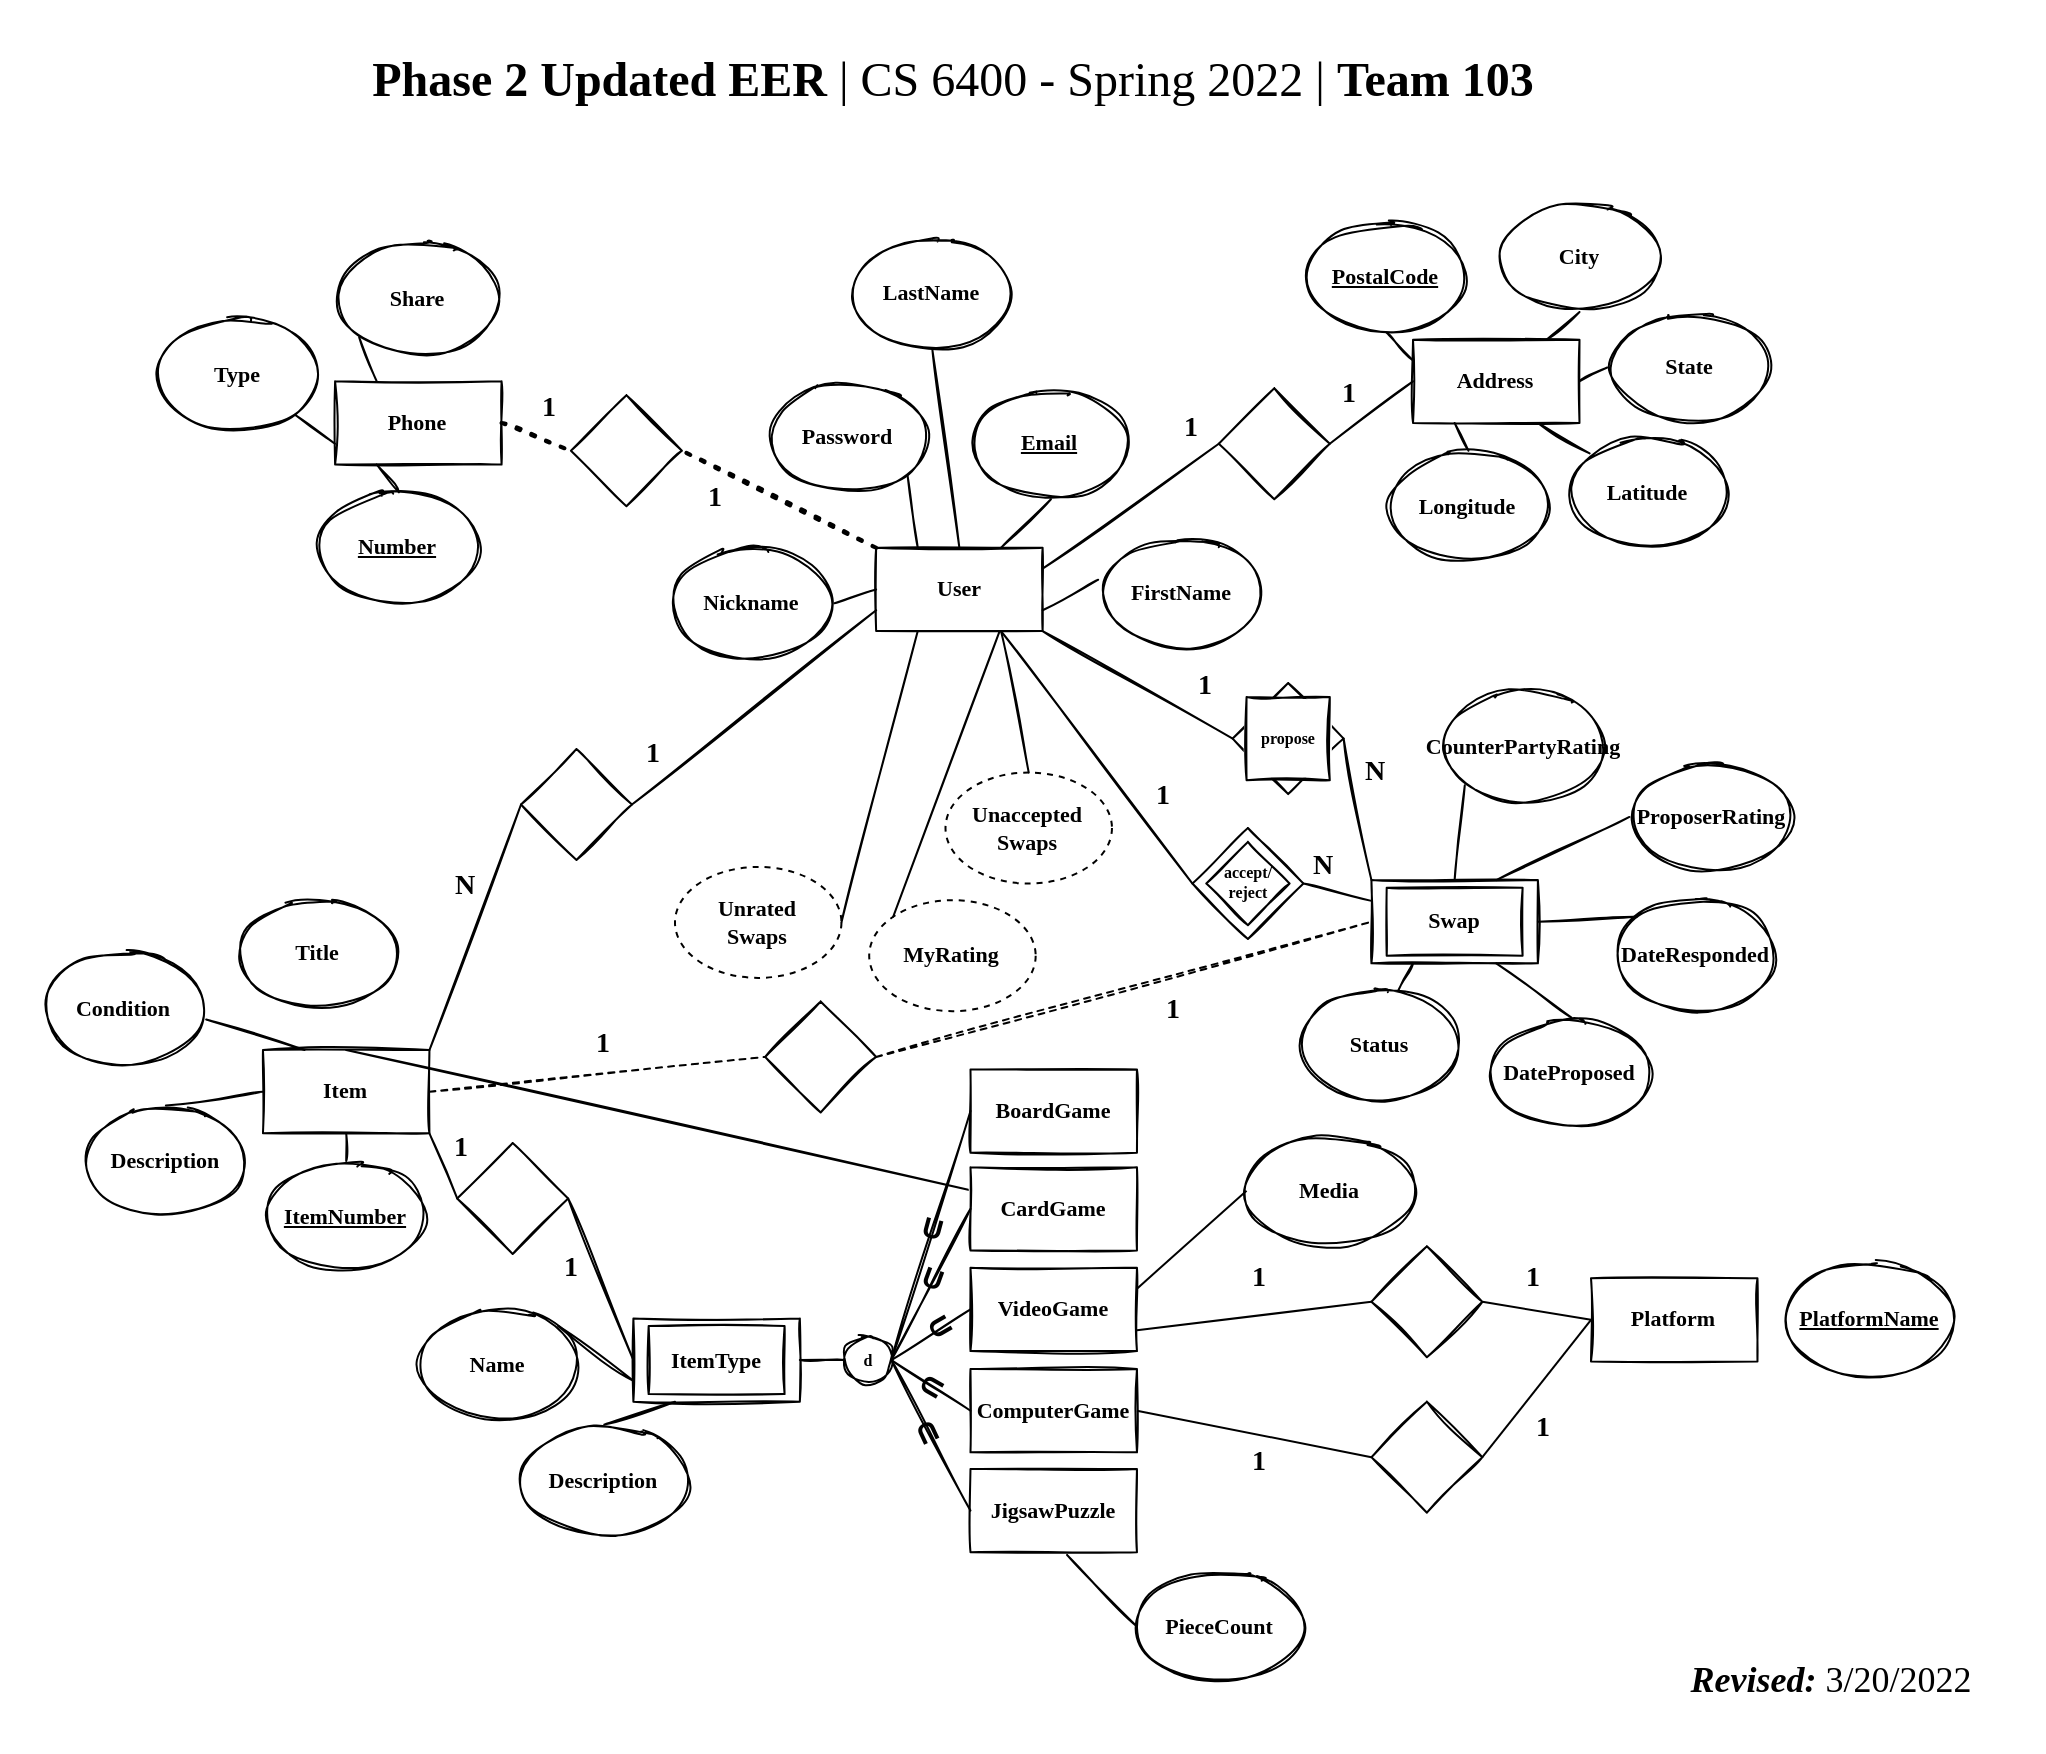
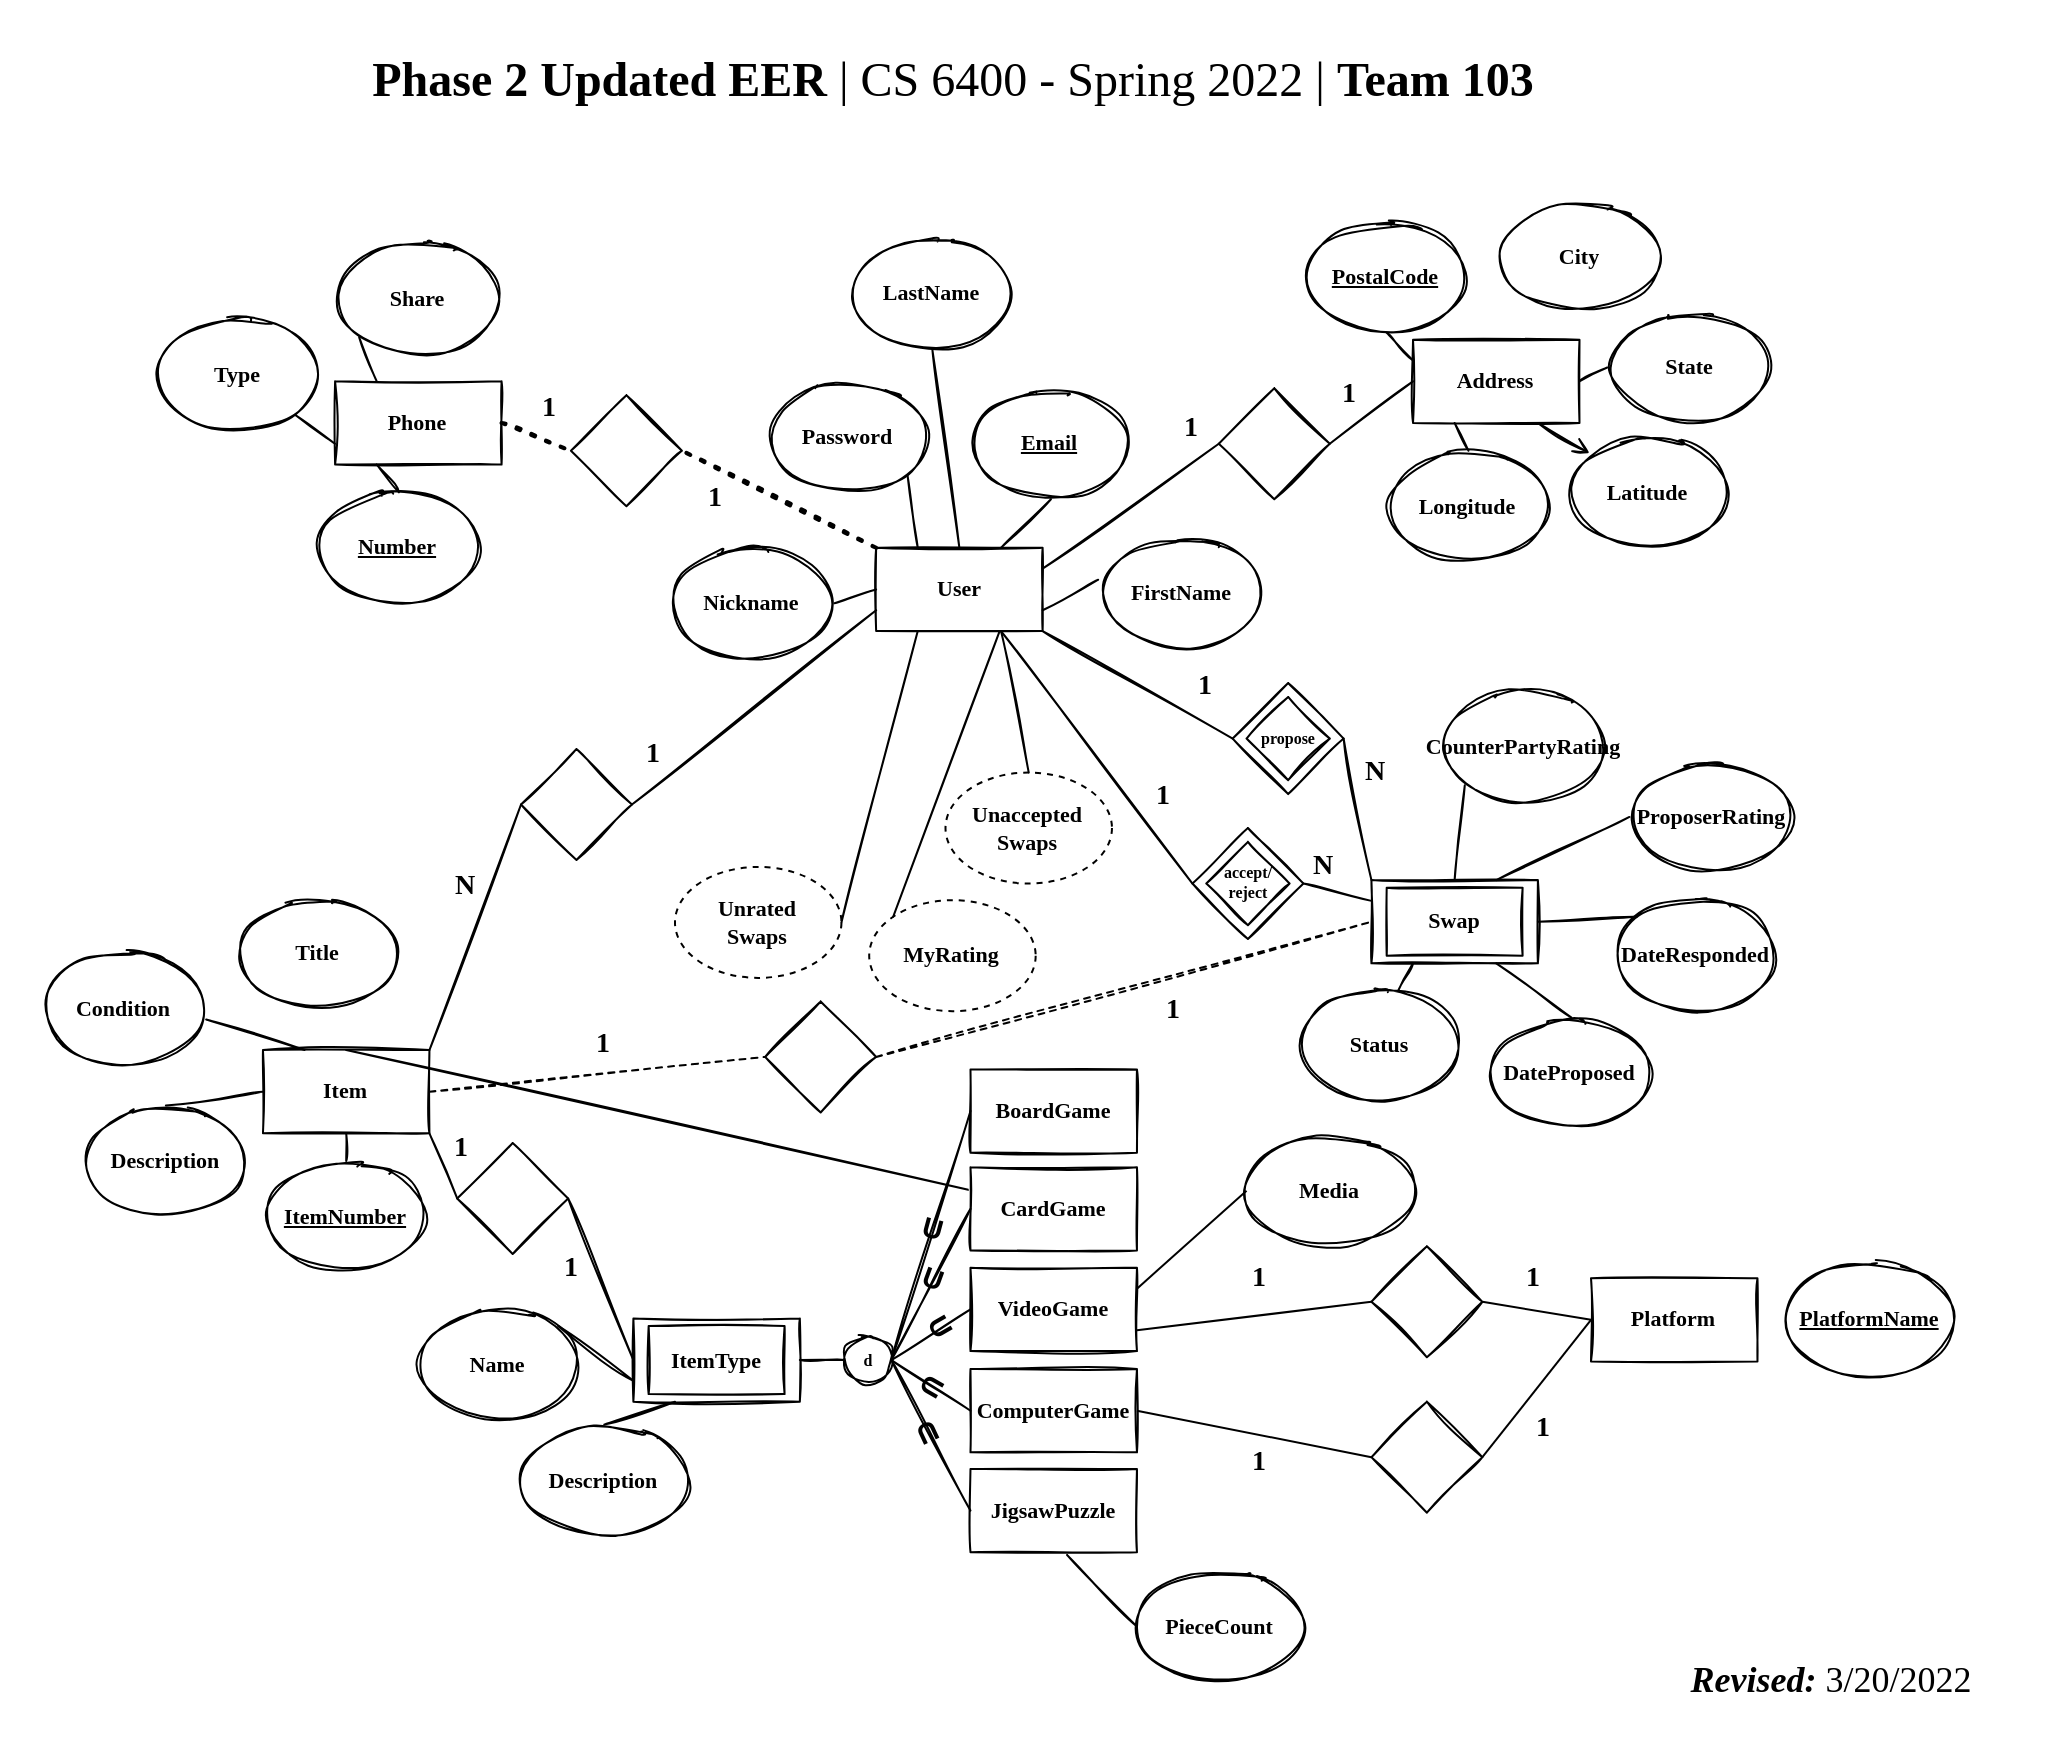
edge "City" -- "Address": removed
edge "Address" -- "Latitude": arrowhead none -> open
node "propose": shape rectangle -> diamond
